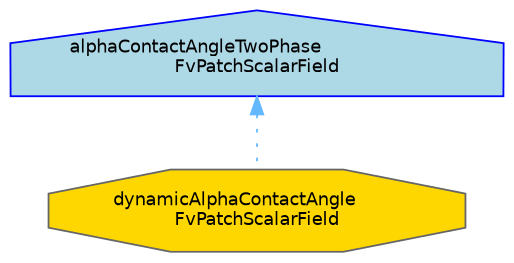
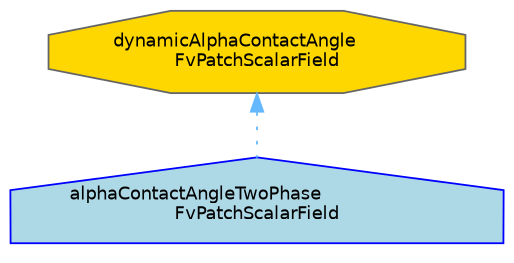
edge "dynamicAlphaContactAngle FvPatchScalarField" -> "alphaContactAngleTwoPhase FvPatchScalarField": reversed
